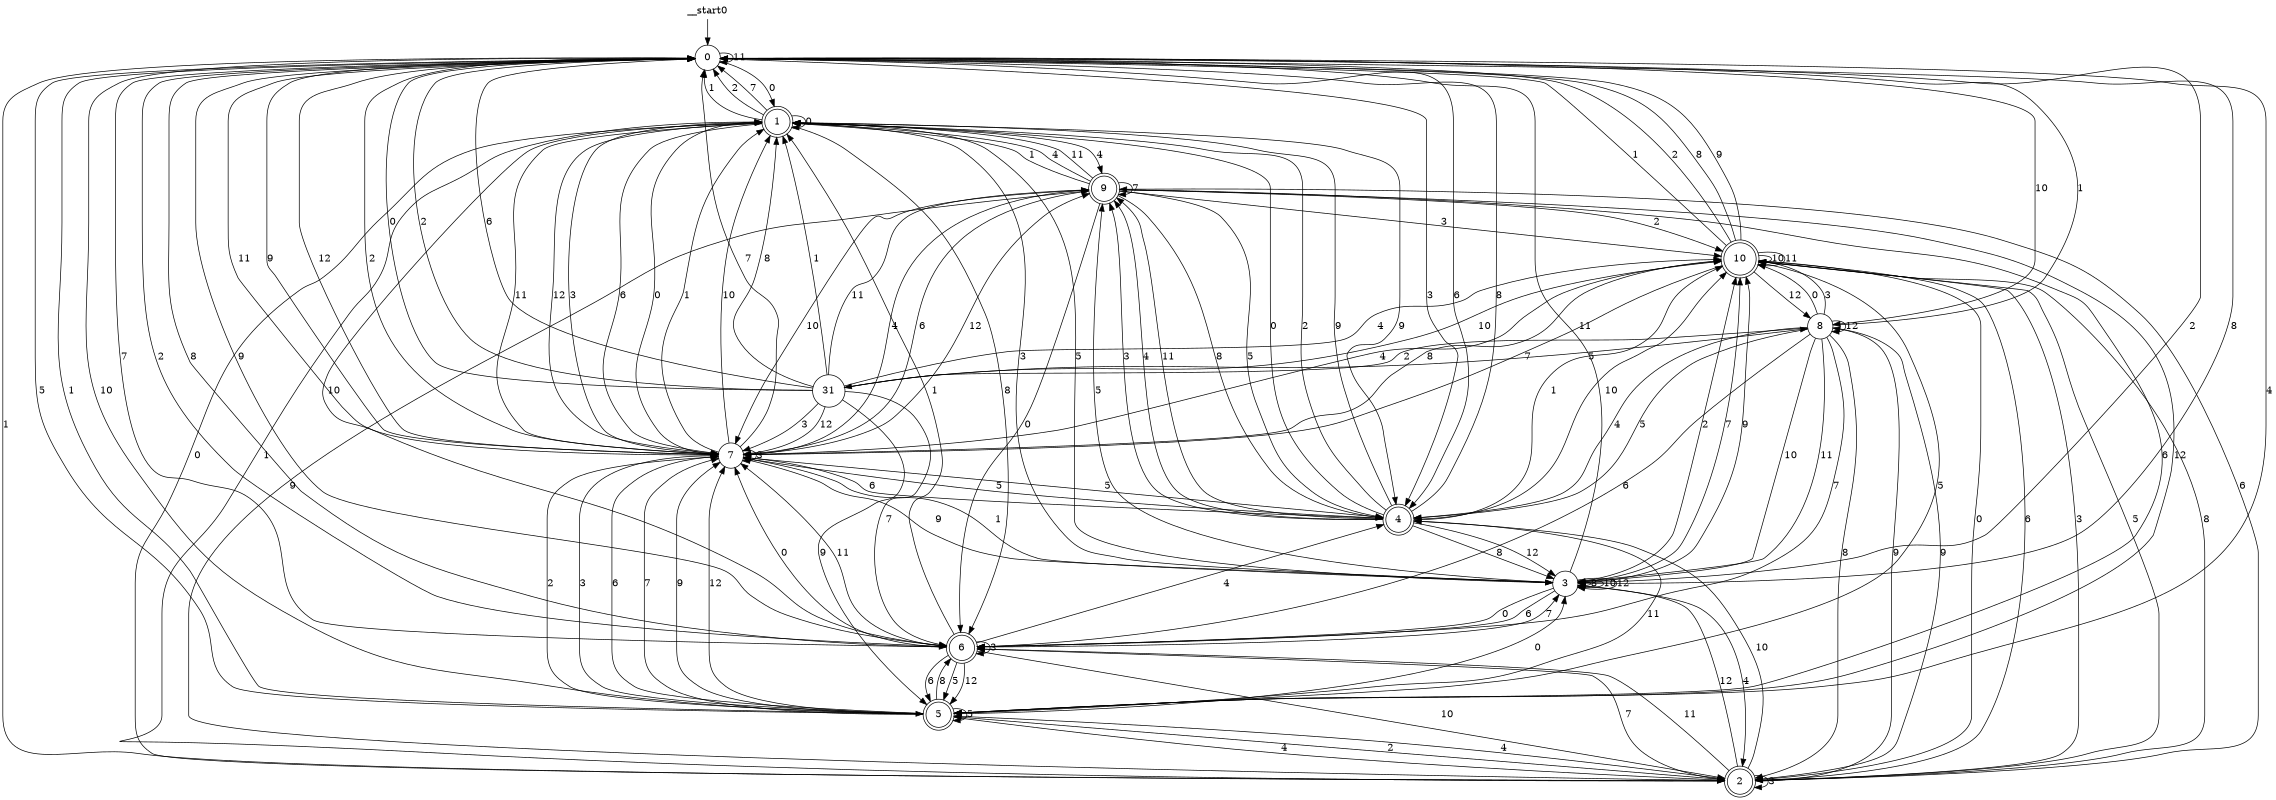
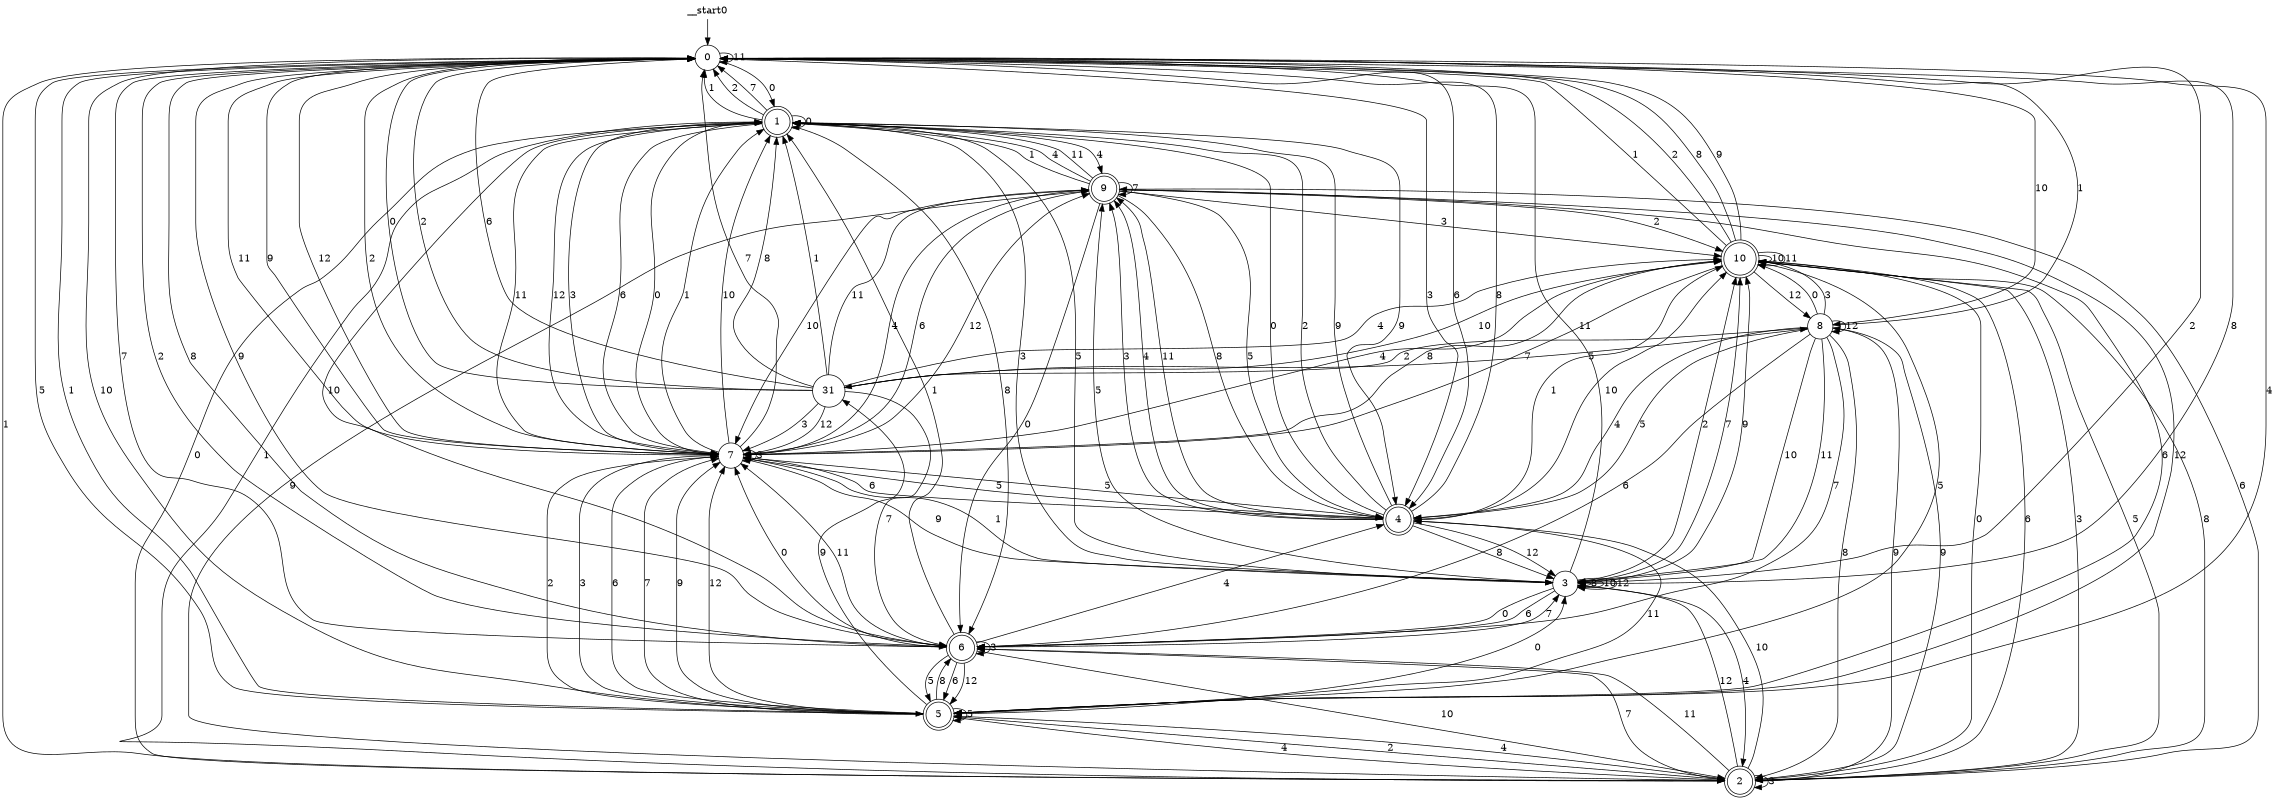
edge "31" -> "5": reversed
